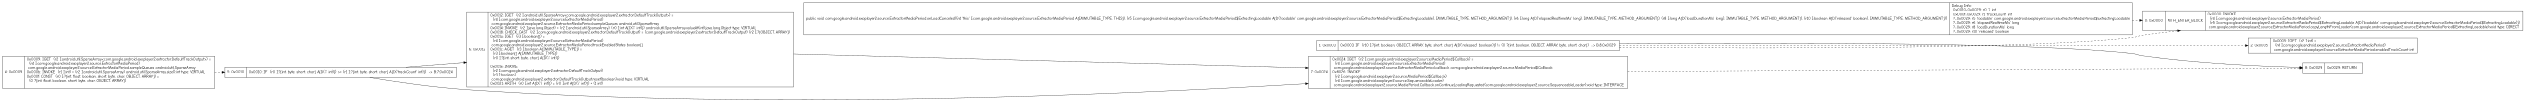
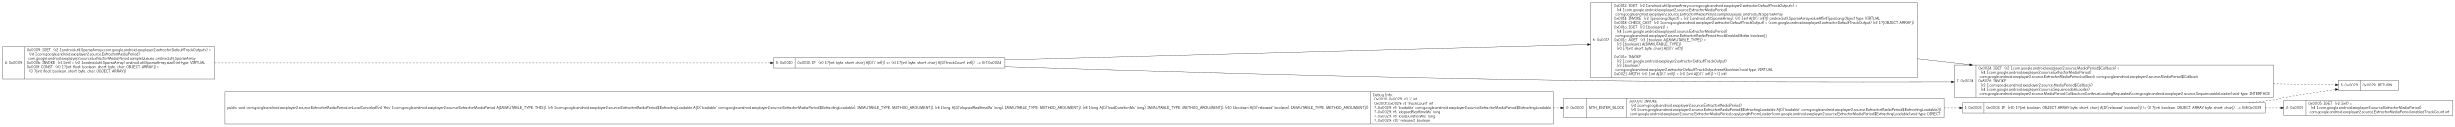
edge "1: 0x0003" -> "8: 0x0029": style solid -> dashed
edge "1: 0x0003" -> "0: 0x0000": reversed
